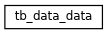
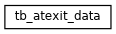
node "tb_data_data": label "tb_data_data" -> "tb_atexit_data"
